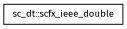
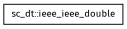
node "sc_dt::scfx_ieee_double": label "sc_dt::scfx_ieee_double" -> "sc_dt::ieee_ieee_double"
